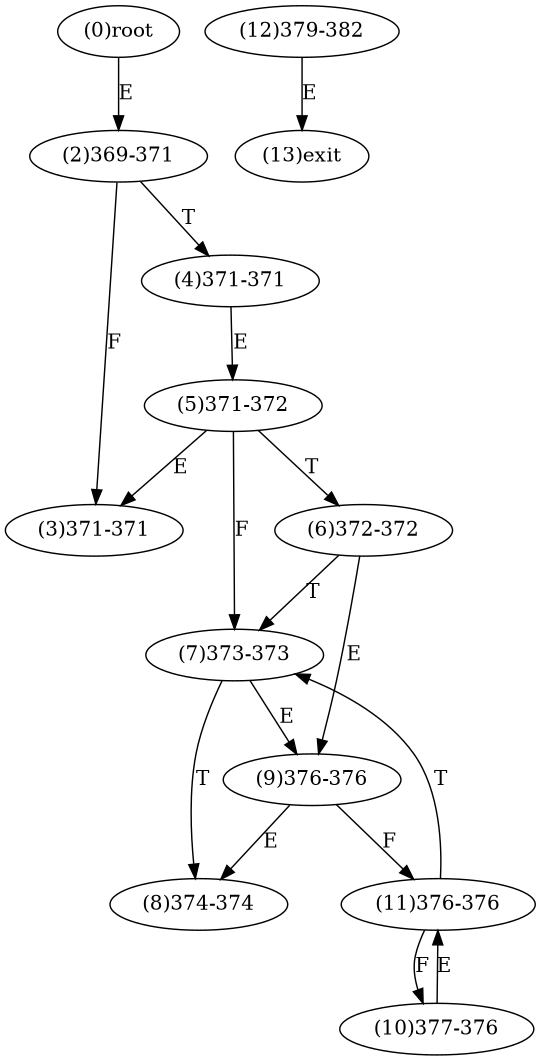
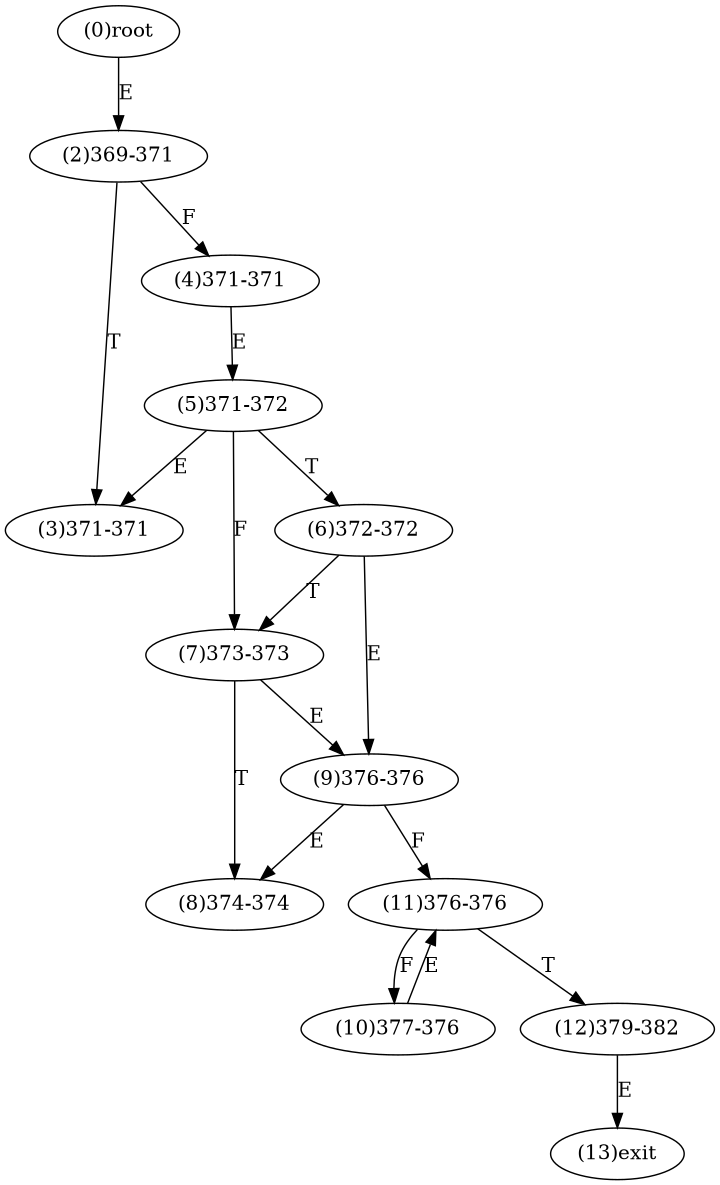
edge "(2)369-371" -> "(4)371-371": label "T" -> "F"
edge "(2)369-371" -> "(3)371-371": label "F" -> "T"
edge "(11)376-376" -> "(7)373-373": now "(11)376-376" -> "(12)379-382"
